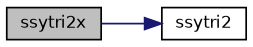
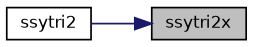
edge "ssytri2x" -> "ssytri2": reversed
